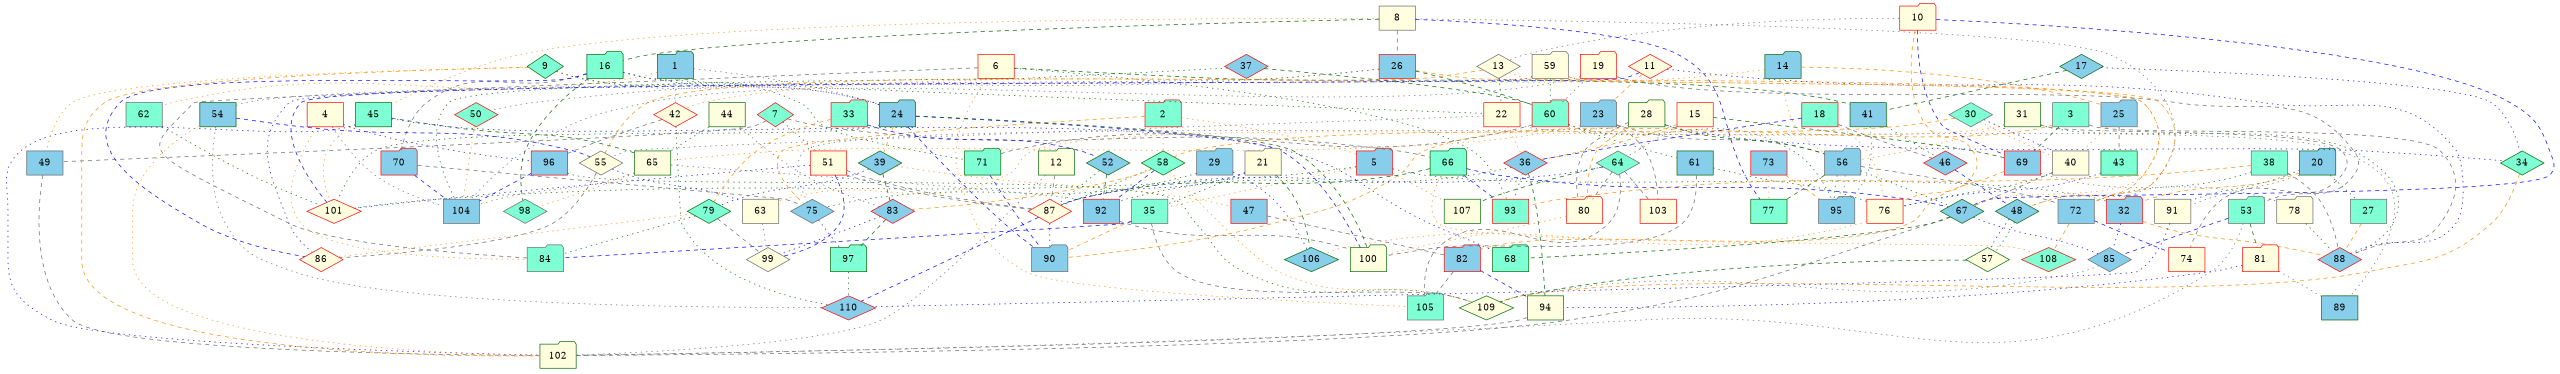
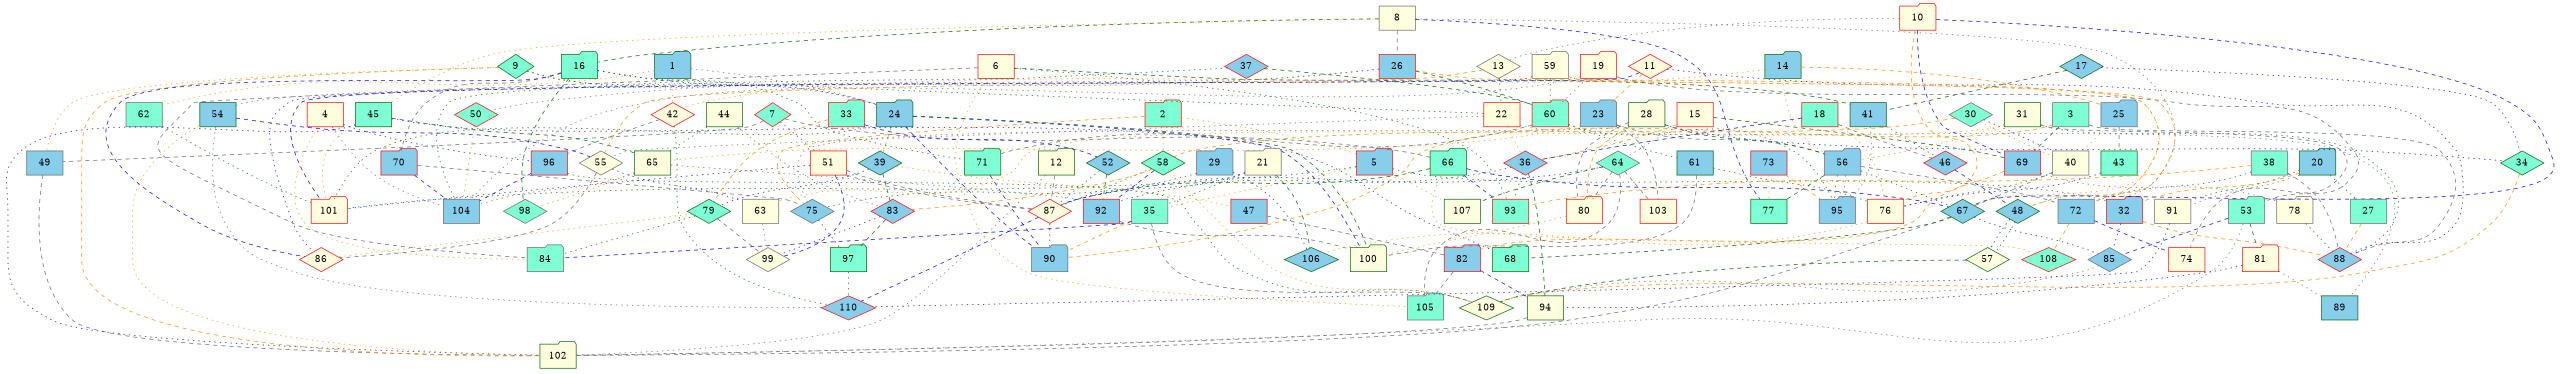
node "101": shape diamond -> folder
